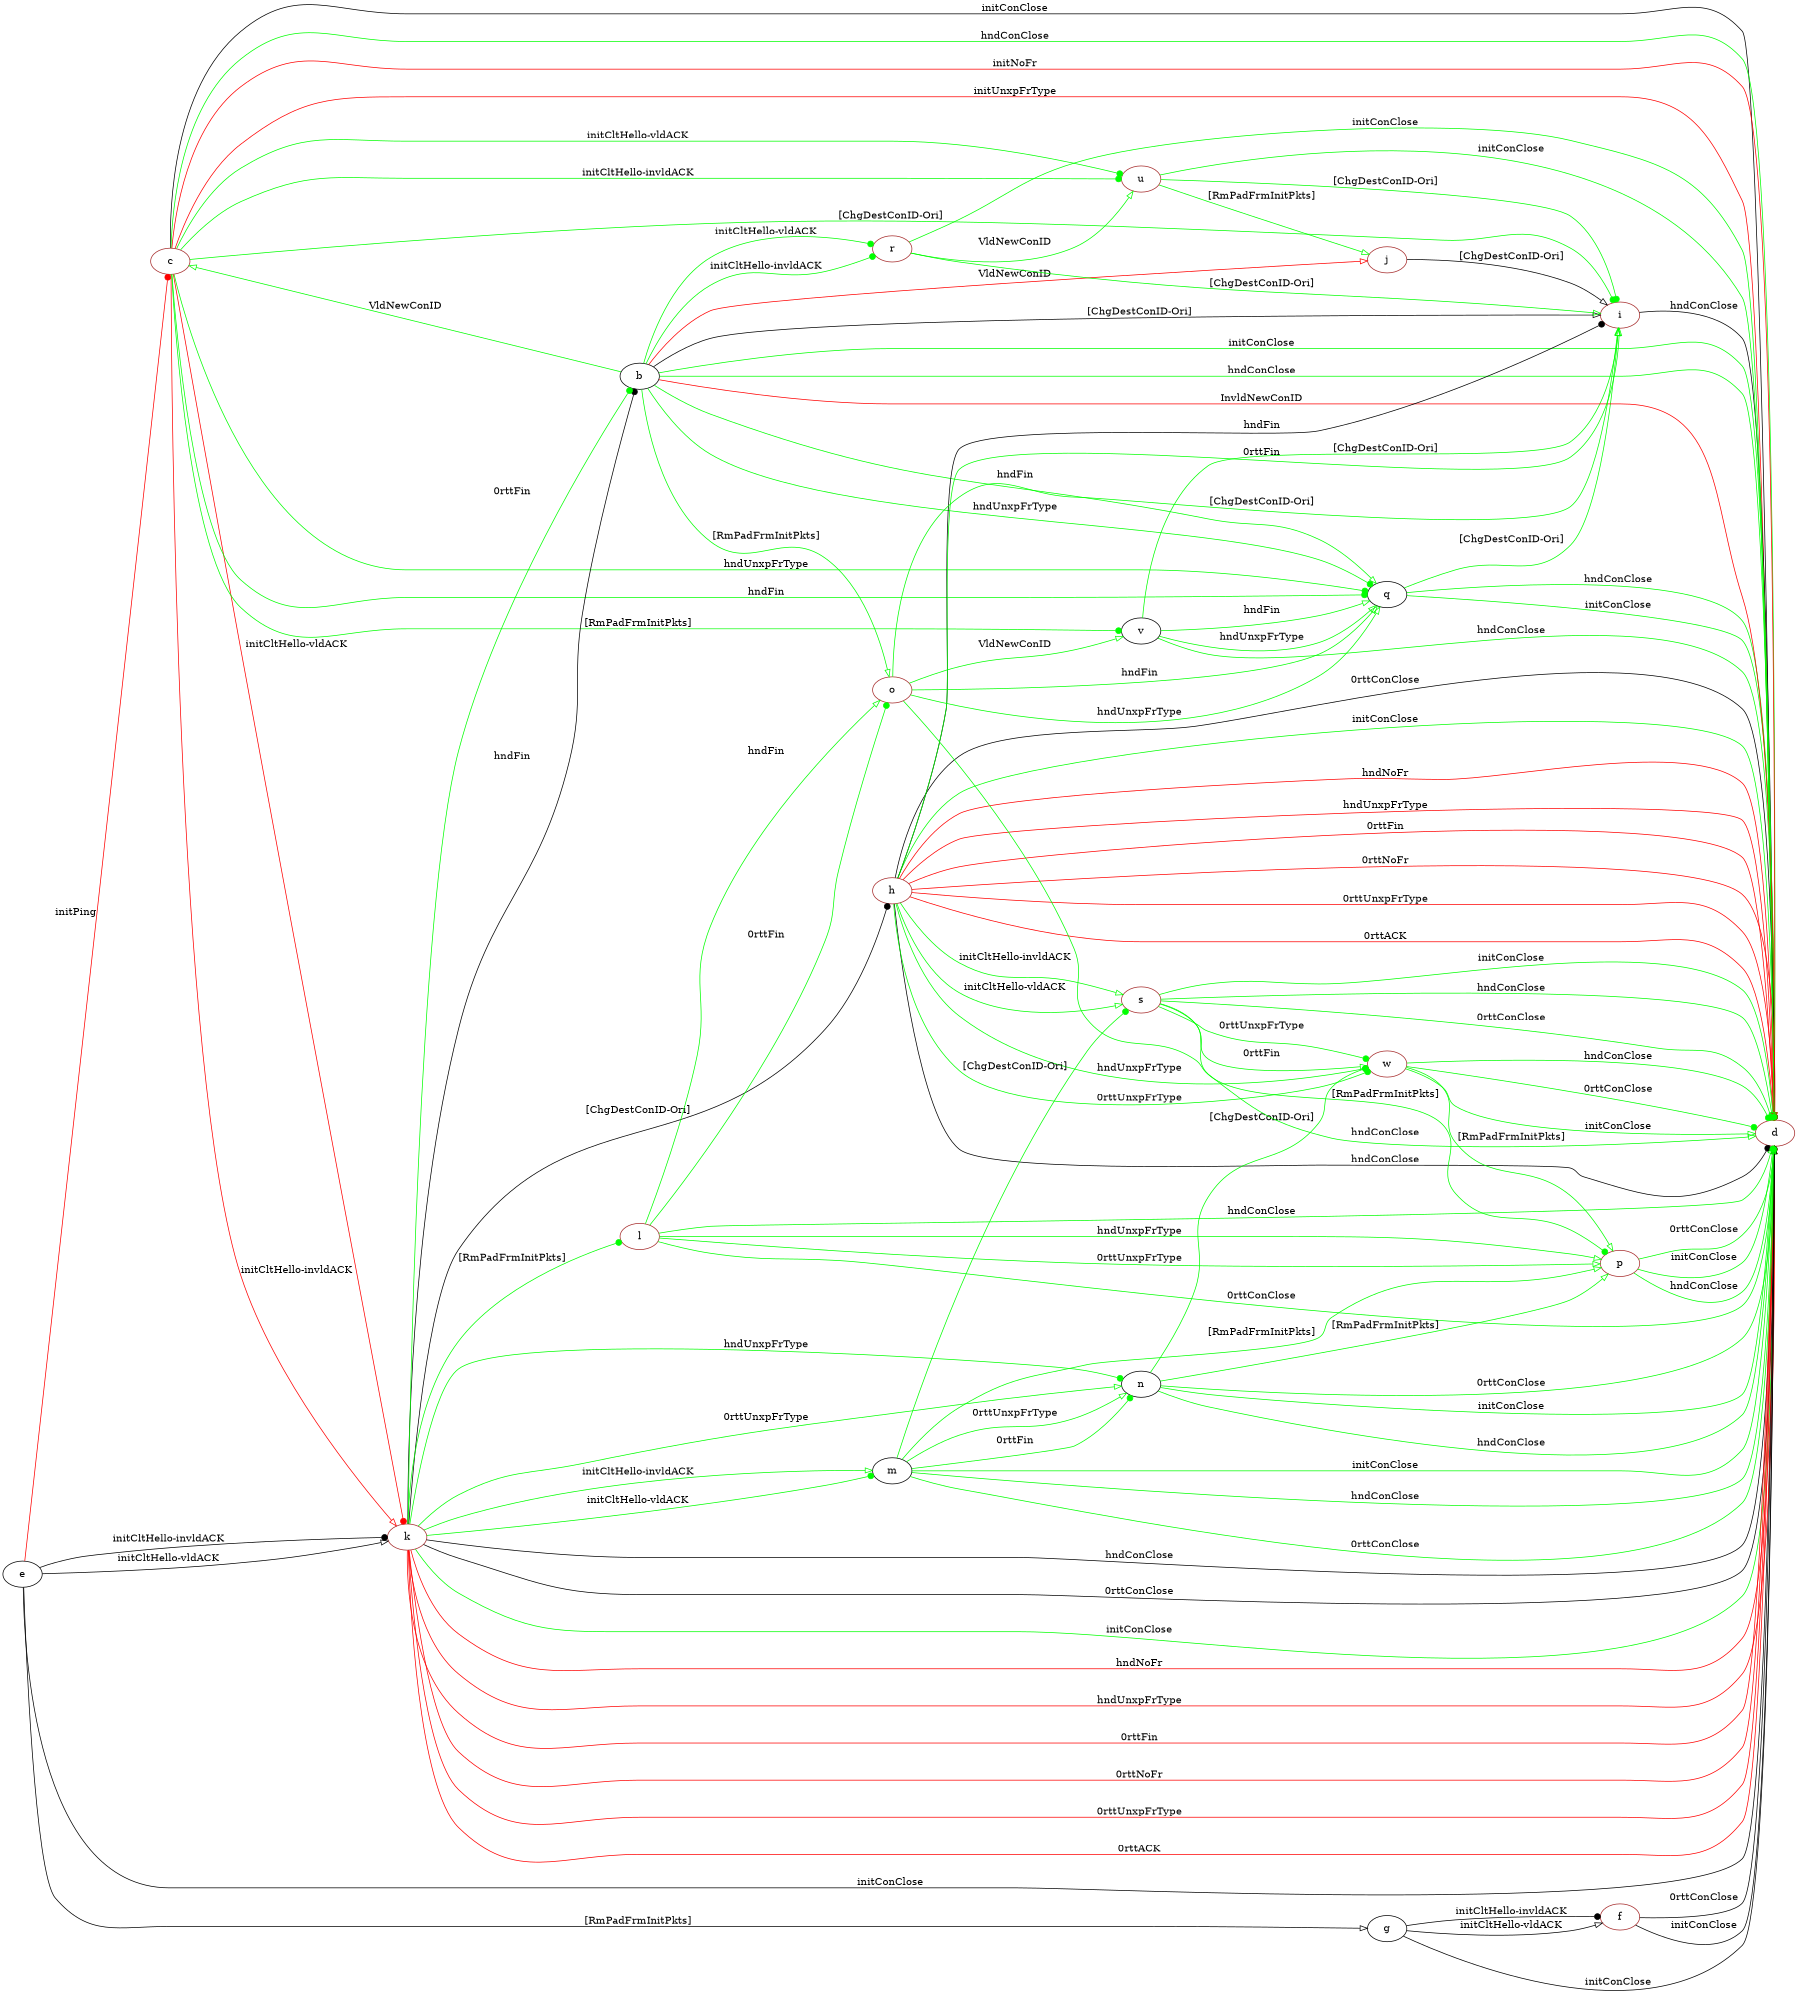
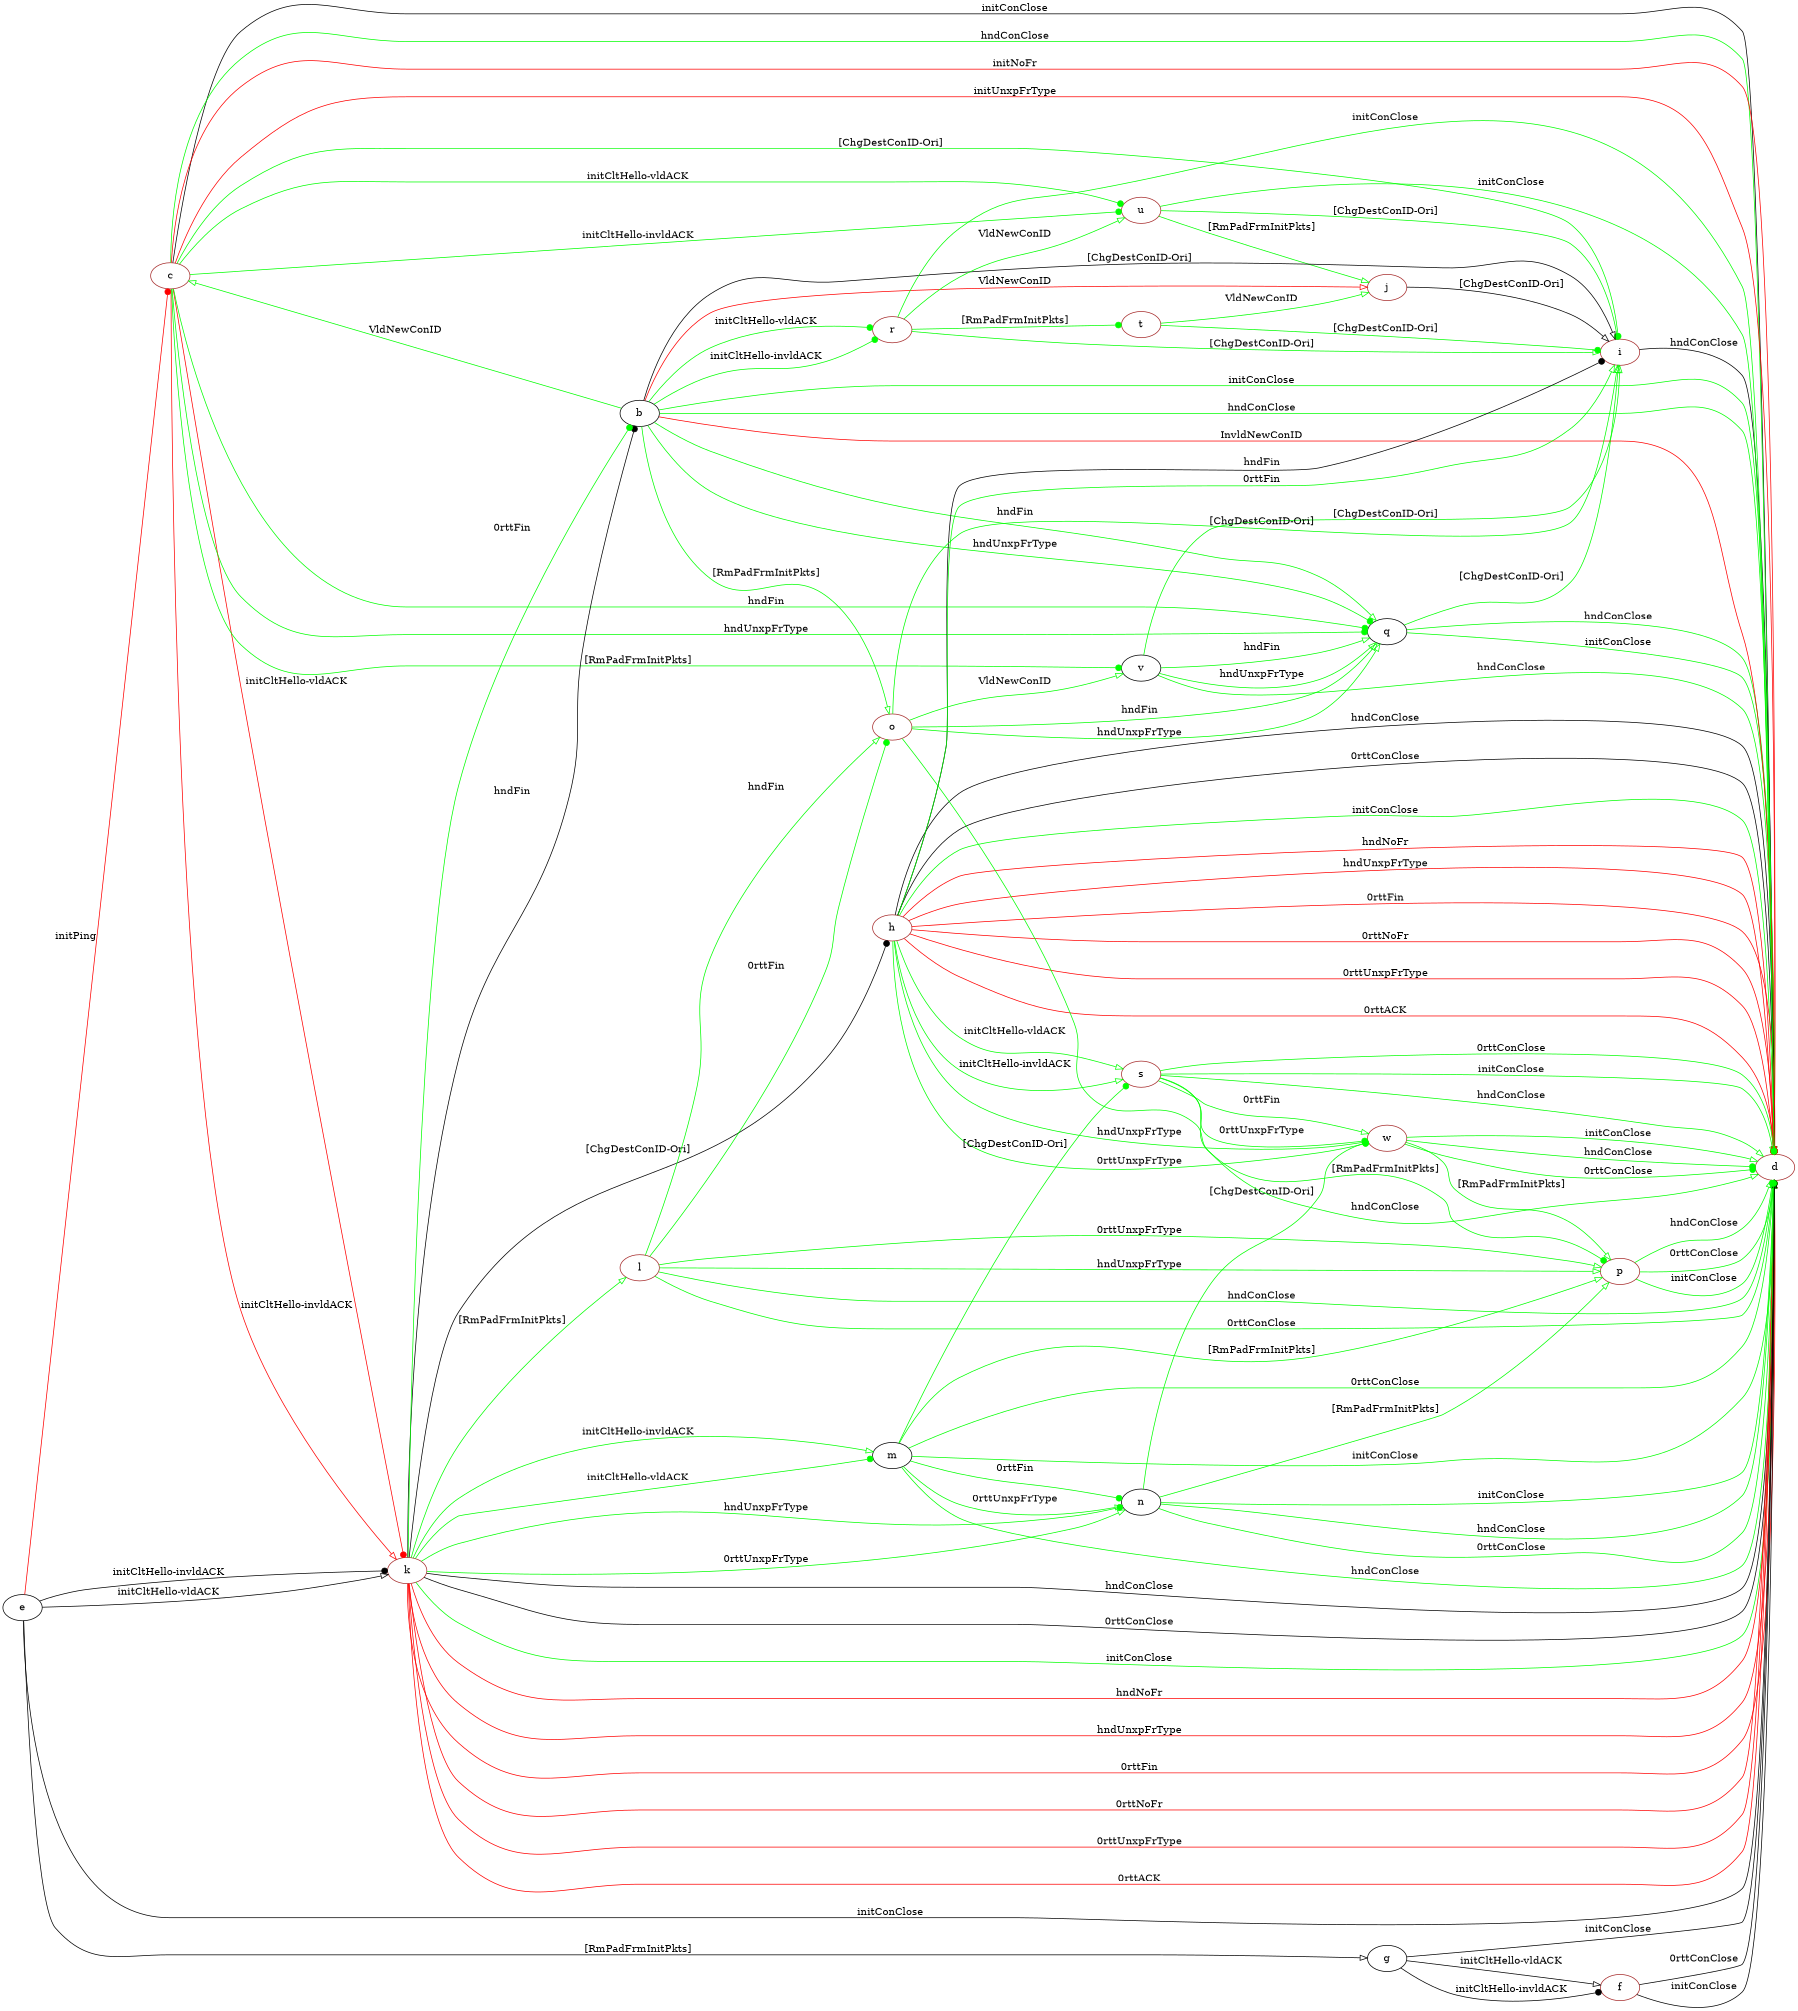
node "t": added
edge "k" -> "l": arrowhead dot -> onormal
